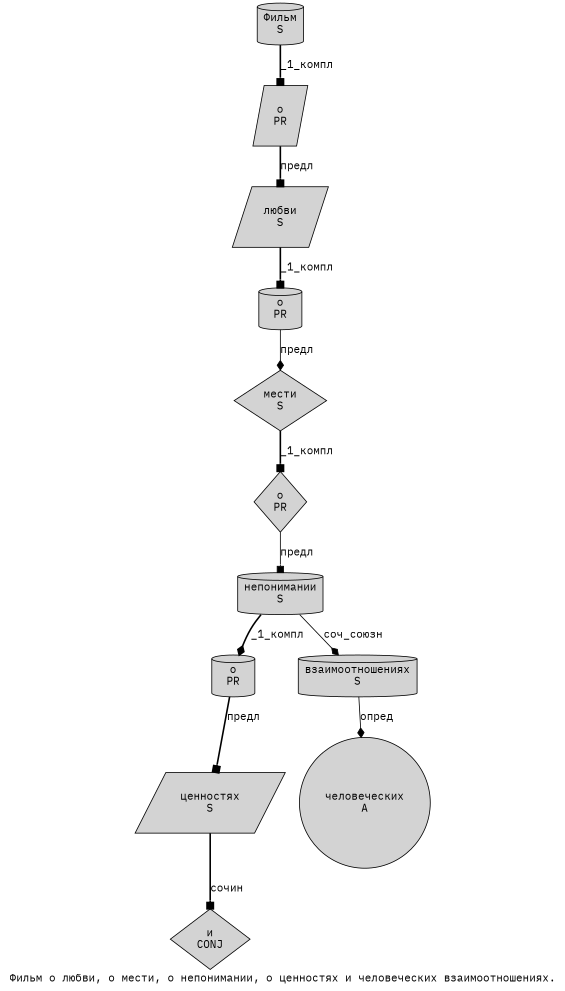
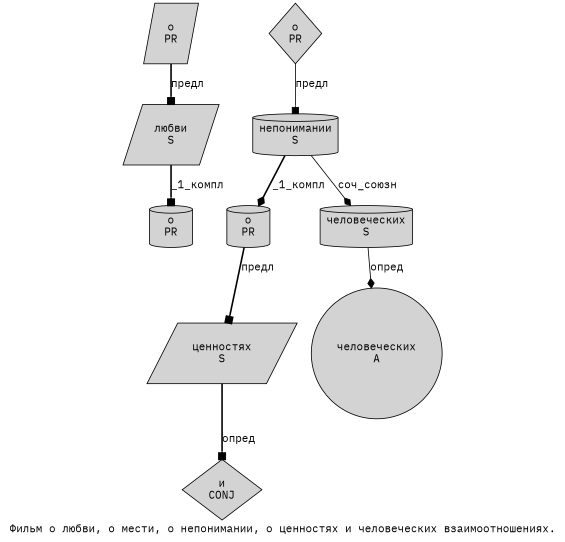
node "Фильм S": removed
node "мести S": removed
node "взаимоотношениях S": label "взаимоотношениях S" -> "человеческих S"
edge "ценностях S" -> "и CONJ": label "сочин" -> "опред"
